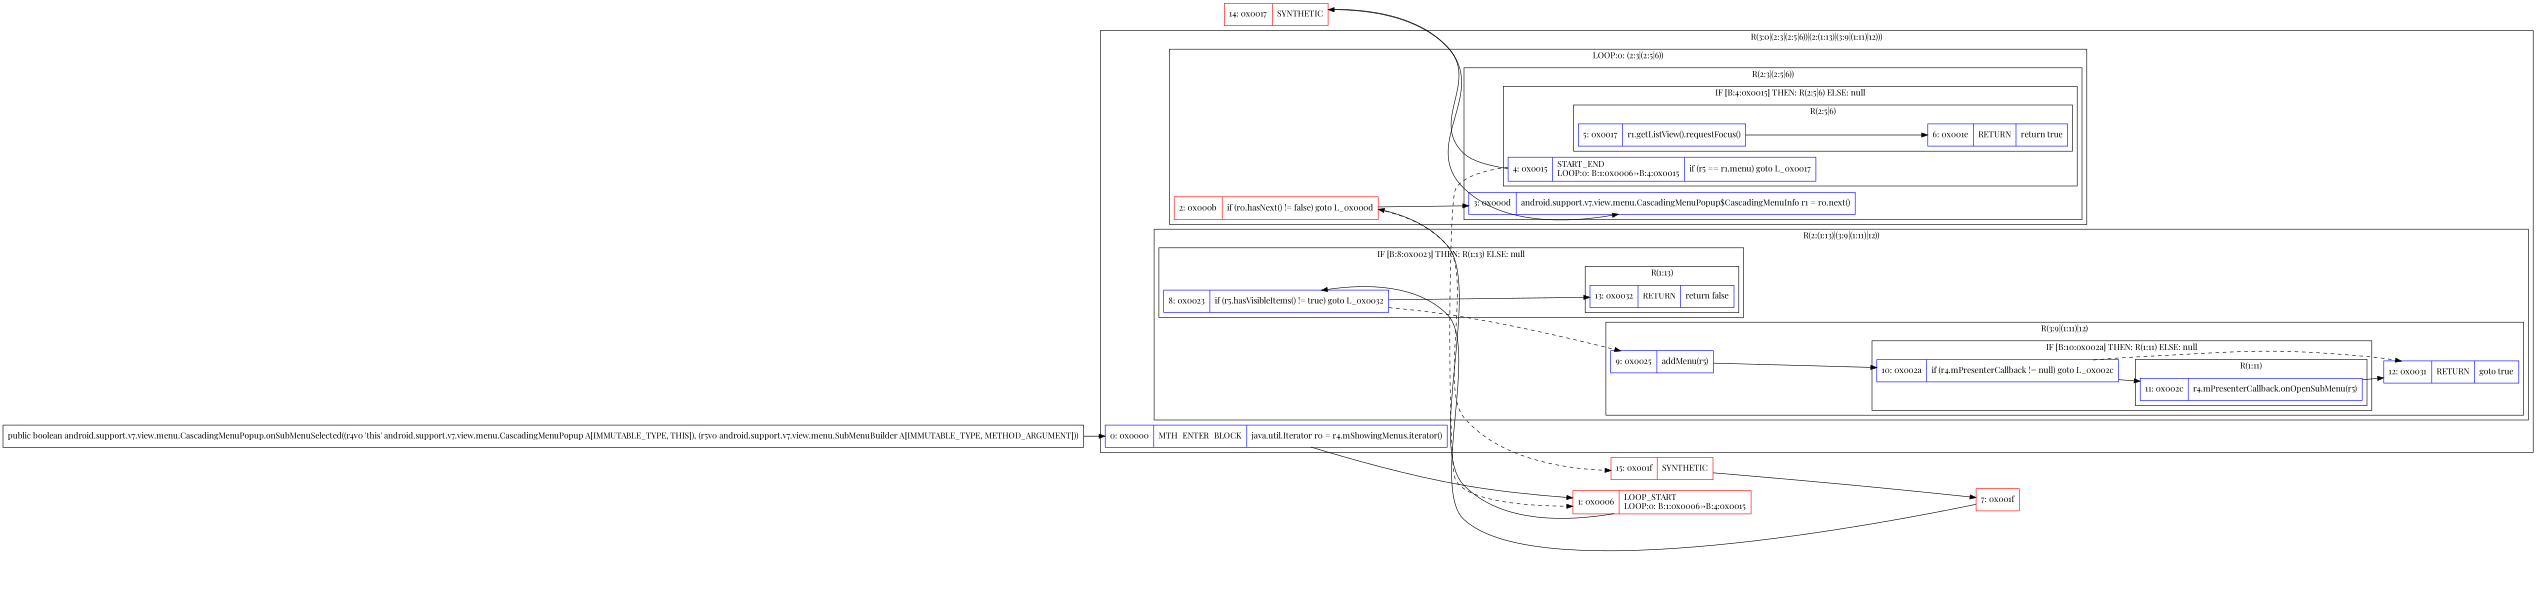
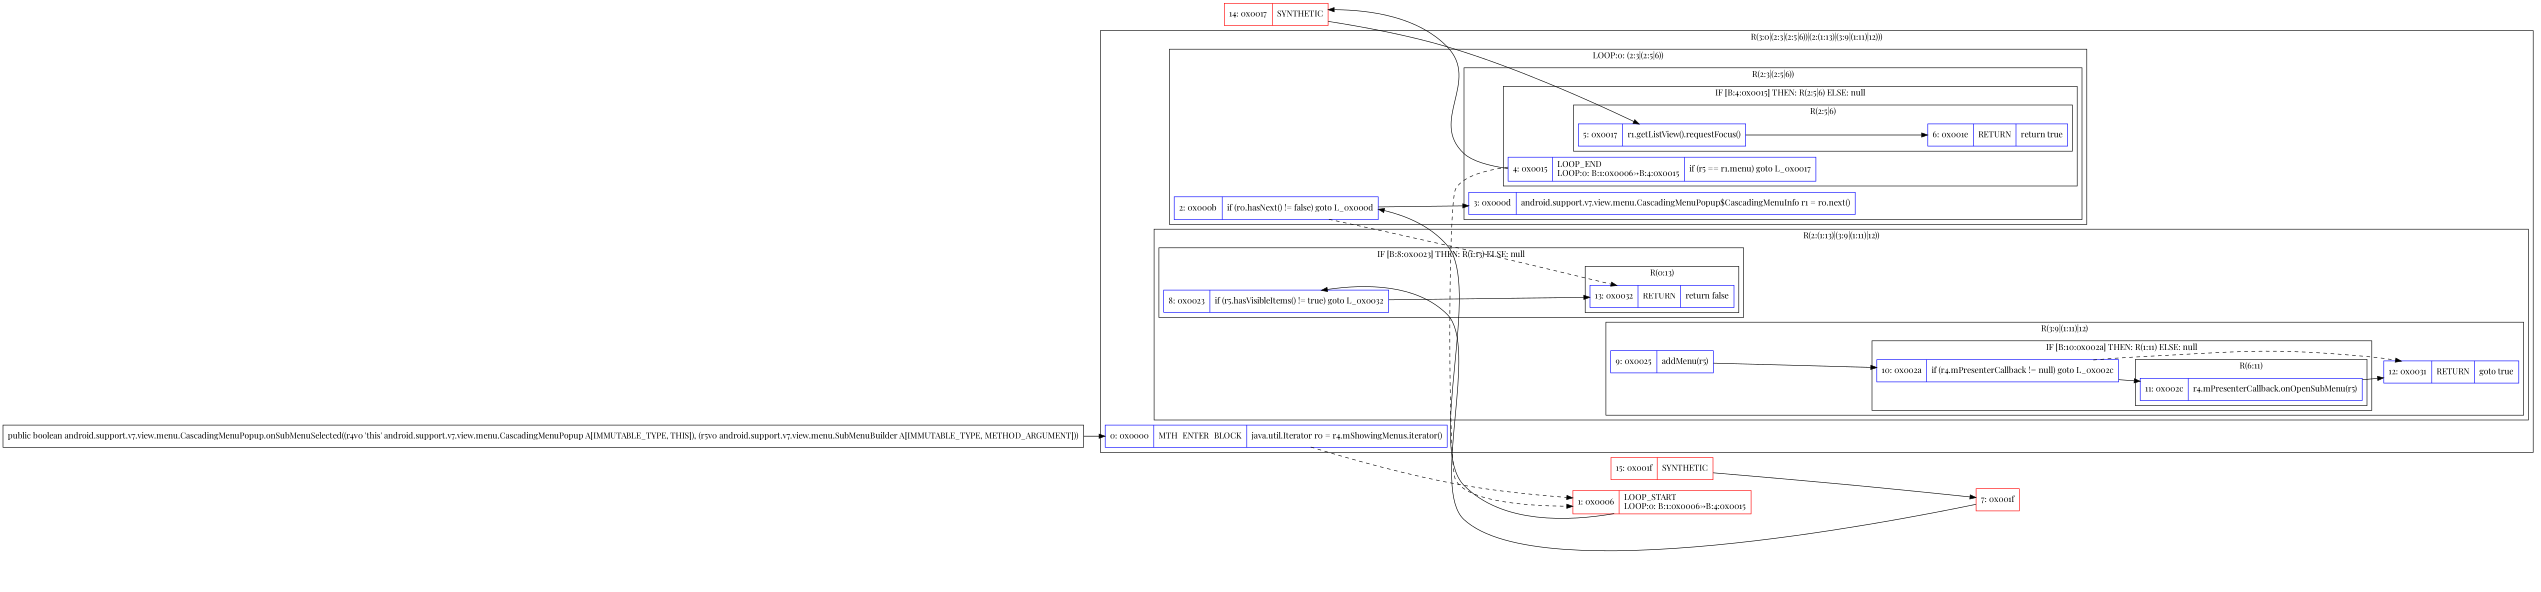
edge "14: 0x0017" -> "3: 0x000d": now "14: 0x0017" -> "5: 0x0017"
node "4: 0x0015": text "START_END" -> "LOOP_END"
node "2: 0x000b": color red -> blue
cluster "R(1:13)": label "R(1:13)" -> "R(0:13)"
edge "8: 0x0023" -> "9: 0x0025": removed
cluster "R(1:11)": label "R(1:11)" -> "R(6:11)"
edge "2: 0x000b" -> "15: 0x001f": now "2: 0x000b" -> "13: 0x0032"
edge "0: 0x0000" -> "1: 0x0006": style solid -> dashed
